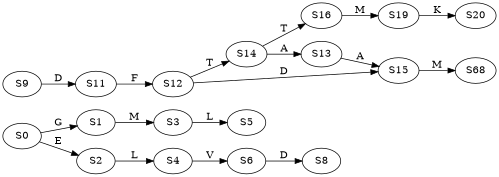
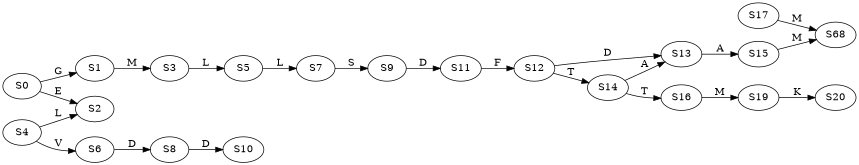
node "S17": added
node "S7": added
edge "S12" -> "S15": now "S12" -> "S13"
node "S10": added
edge "S2" -> "S4": reversed
